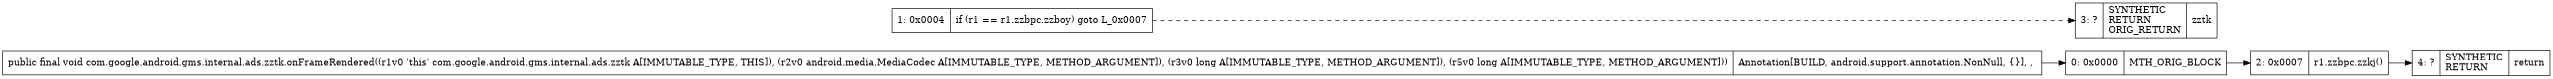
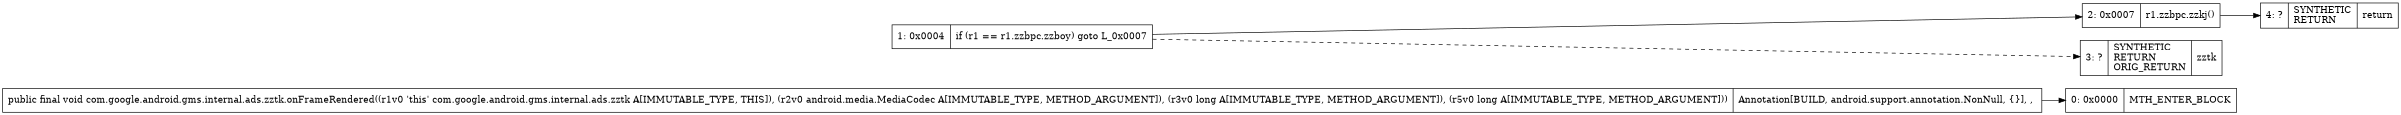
node "0: 0x0000": text "MTH_ORIG_BLOCK" -> "MTH_ENTER_BLOCK"
edge "0: 0x0000" -> "2: 0x0007": now "1: 0x0004" -> "2: 0x0007"
